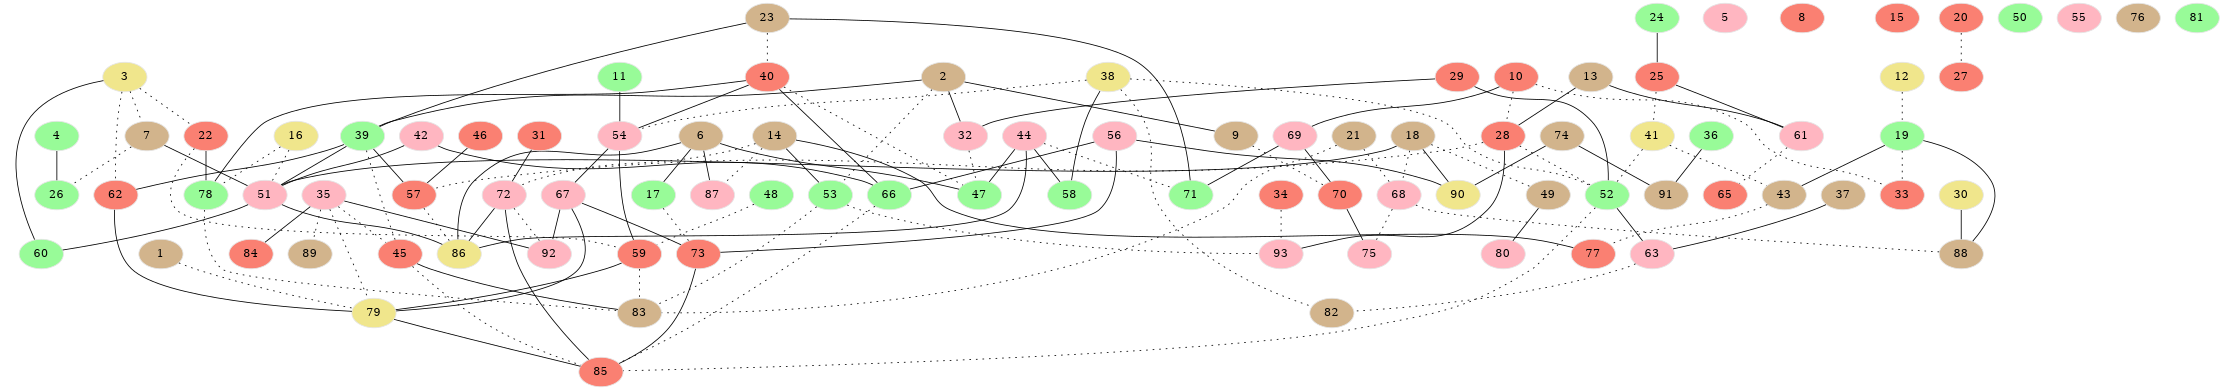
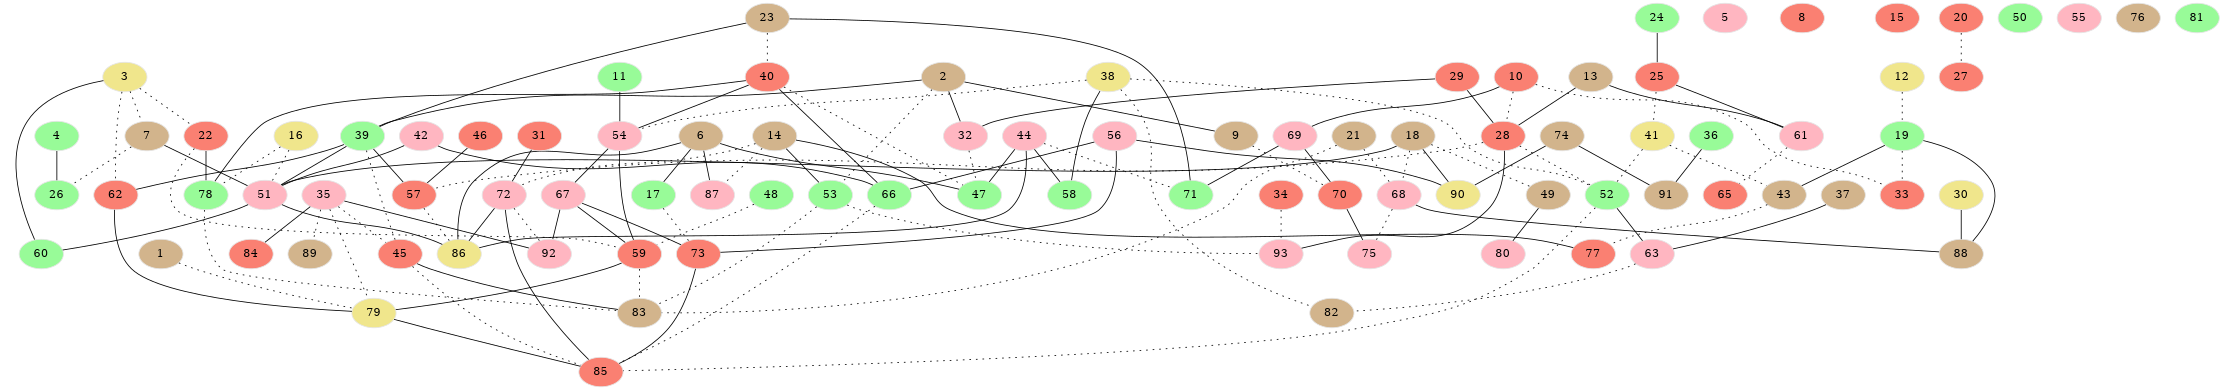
edge "29" -- "52": now "29" -- "28"
edge "68" -- "88": style dotted -> solid
edge "67" -- "79": now "67" -- "59"
